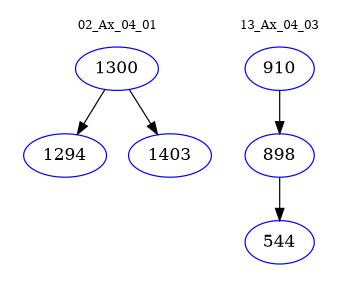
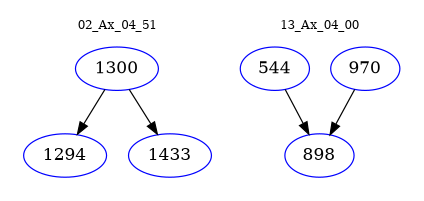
cluster "02_Ax_04_01": label "02_Ax_04_01" -> "02_Ax_04_51"
cluster "13_Ax_04_03": label "13_Ax_04_03" -> "13_Ax_04_00"
node "910": label "910" -> "970"
node "1403": label "1403" -> "1433"
edge "898" -> "544": reversed
